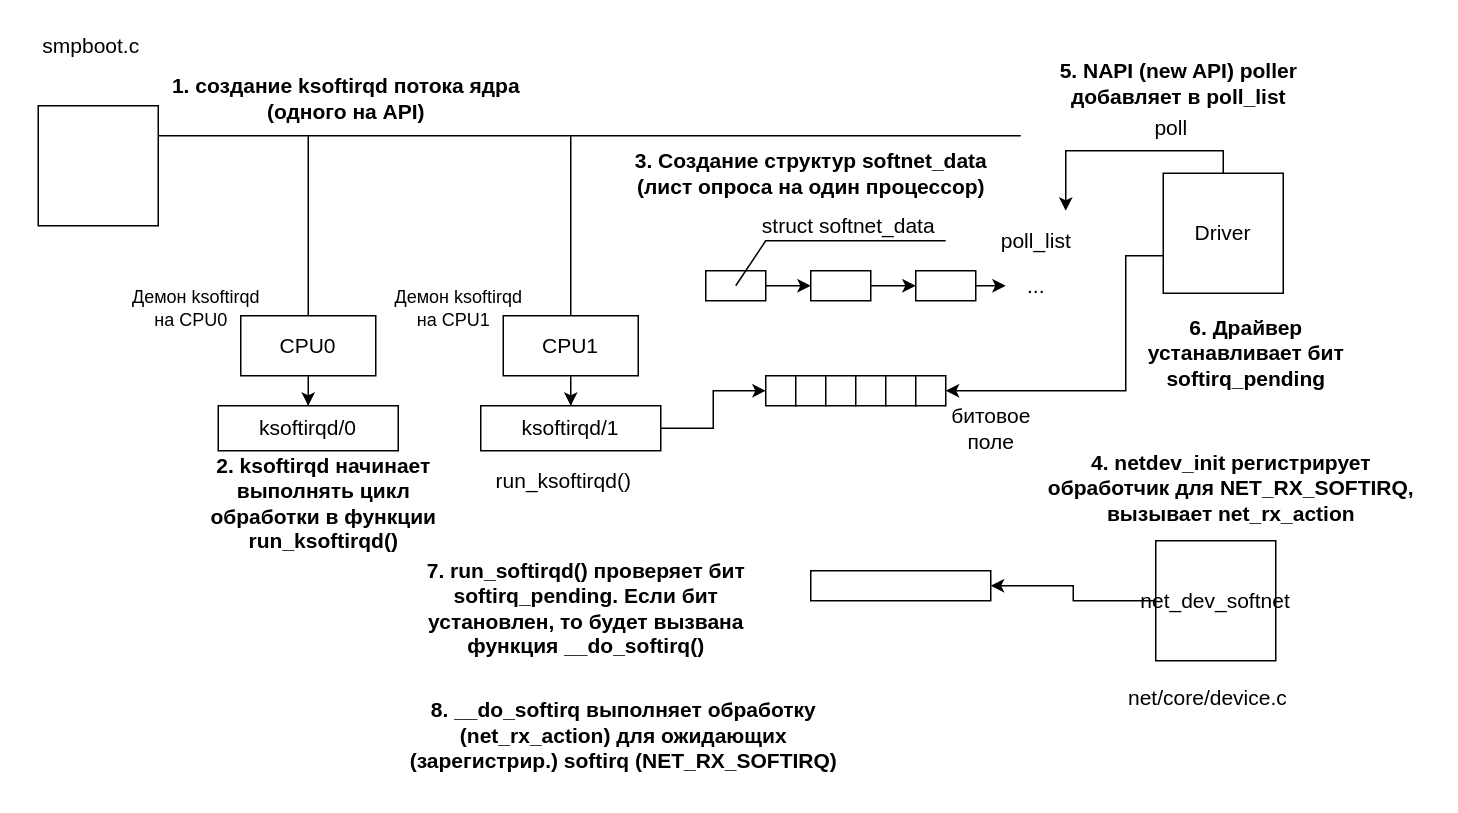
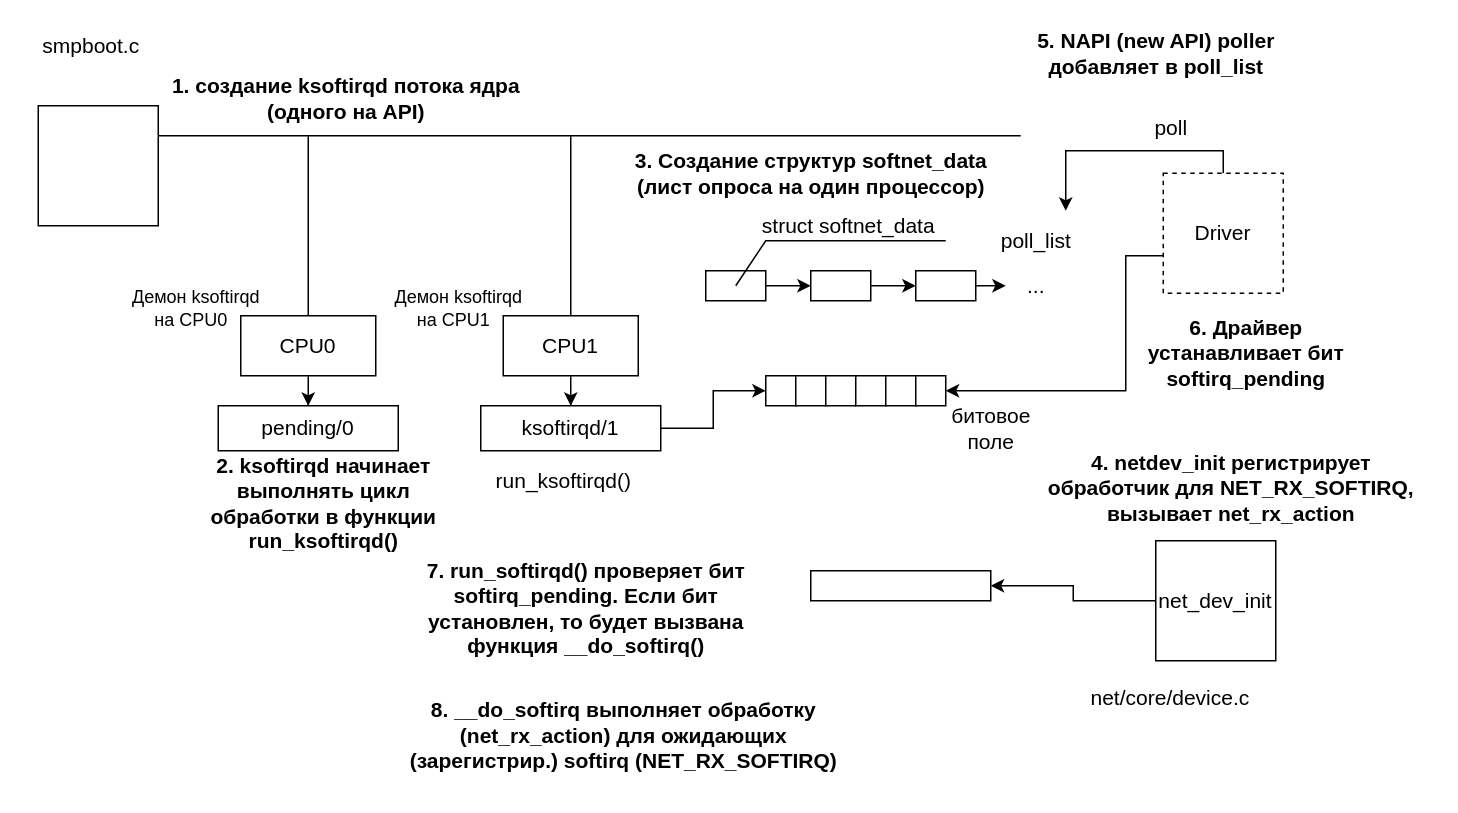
node "5. NAPI (new API) pollerдобавляет в poll_list": moved (1178, 83) -> (1156, 53)
node "Driver": style solid -> dashed
node "ksoftirqd/0": label "ksoftirqd/0" -> "pending/0"
node "net_dev_softnet": label "net_dev_softnet" -> "net_dev_init"
node "net/core/device.с": moved (1216, 698) -> (1178, 698)
